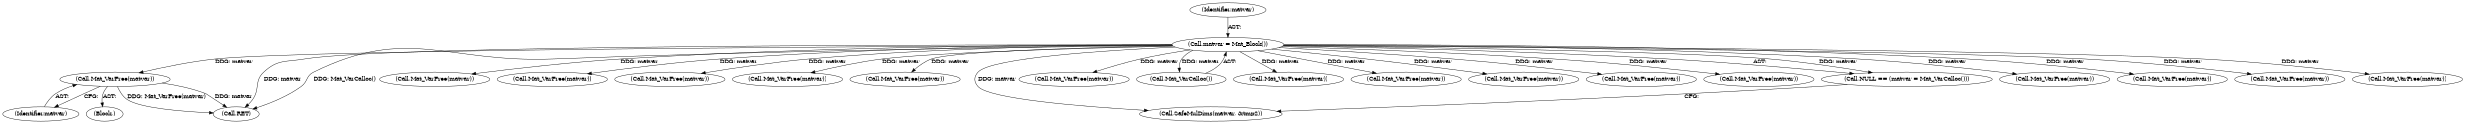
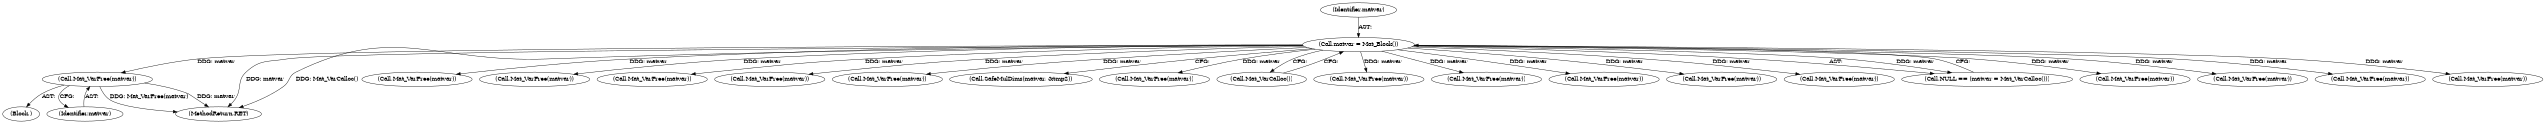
edge "(Call,matvar = Mat_Block())" -> "(Call,Mat_VarCalloc())": label "DDG: matvar" -> "CFG: "
edge "(Call,Mat_VarCalloc())" -> "(Call,matvar = Mat_Block())": label "AST: " -> "CFG: "
edge "(Call,matvar = Mat_Block())" -> "(Call,SafeMulDims(matvar, &tmp2))": label "DDG: matvar" -> "CFG: "
edge "(Call,NULL == (matvar = Mat_VarCalloc()))" -> "(Call,SafeMulDims(matvar, &tmp2))": now "(Call,NULL == (matvar = Mat_VarCalloc()))" -> "(Call,matvar = Mat_Block())"
node "(Call,RET)": label "(Call,RET)" -> "(MethodReturn,RET)"
